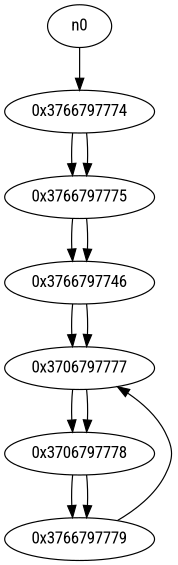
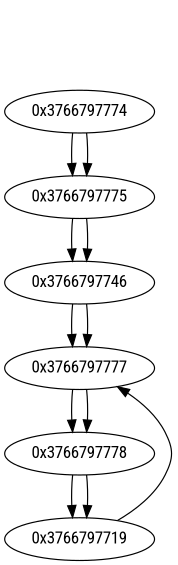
node "n0": removed
node "0x3706797777": label "0x3706797777" -> "0x3766797777"
node "0x3706797778": label "0x3706797778" -> "0x3766797778"
node "0x3766797779": label "0x3766797779" -> "0x3766797719"
